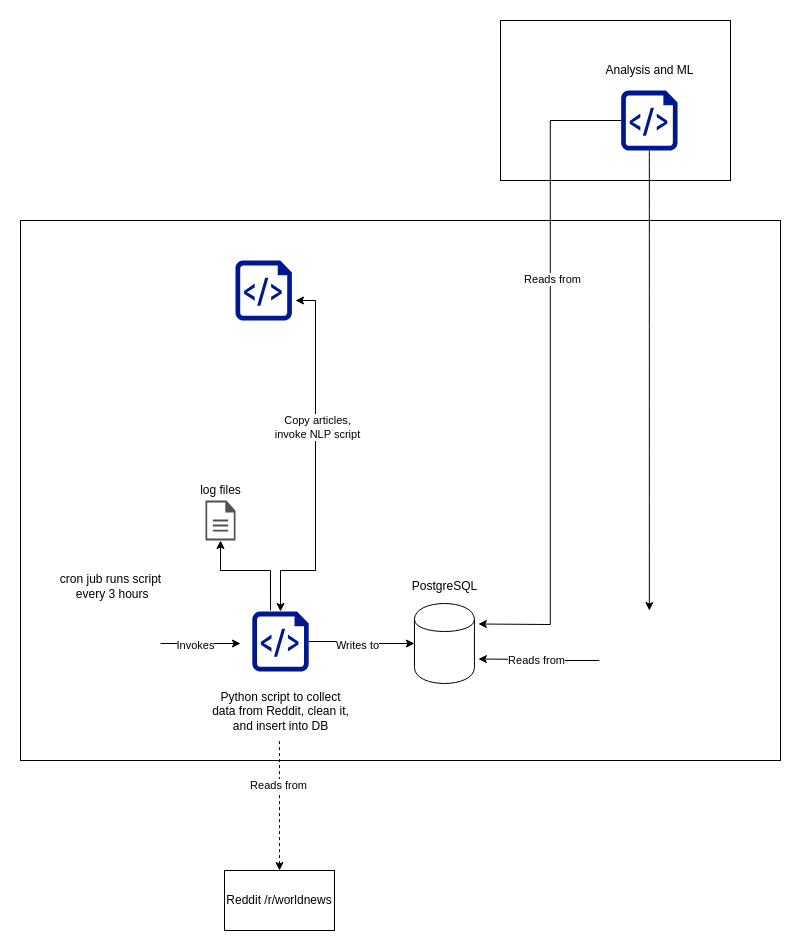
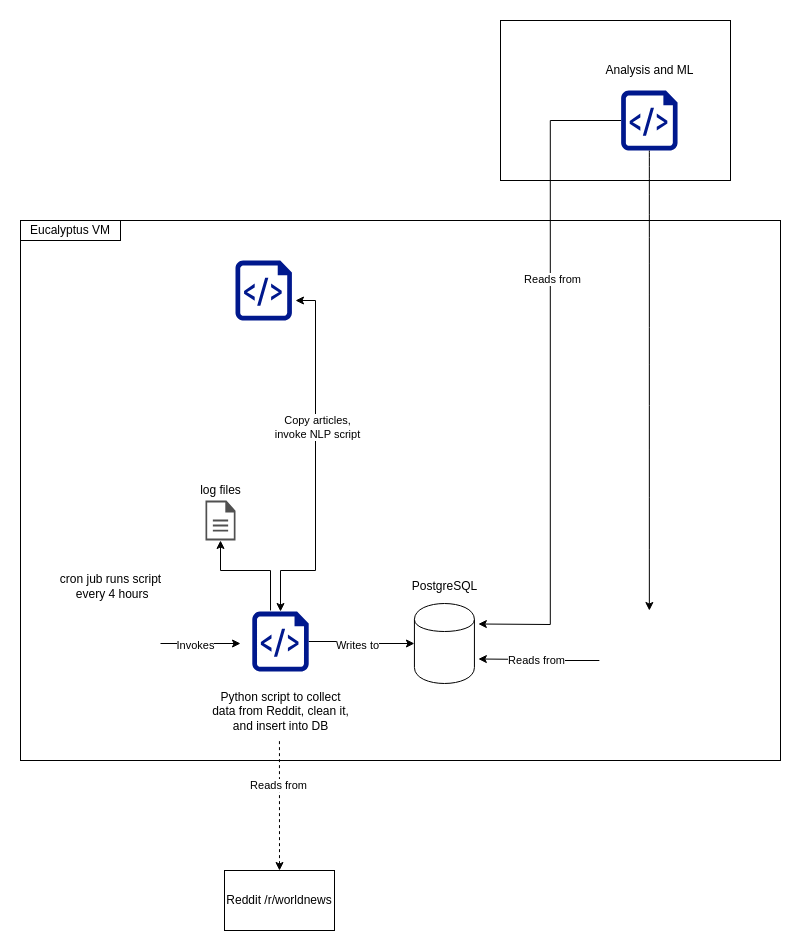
node "Eucalyptus VM": added
node "cron jub runs script every 3 hours": label "cron jub runs script every 3 hours" -> "cron jub runs script every 4 hours"
